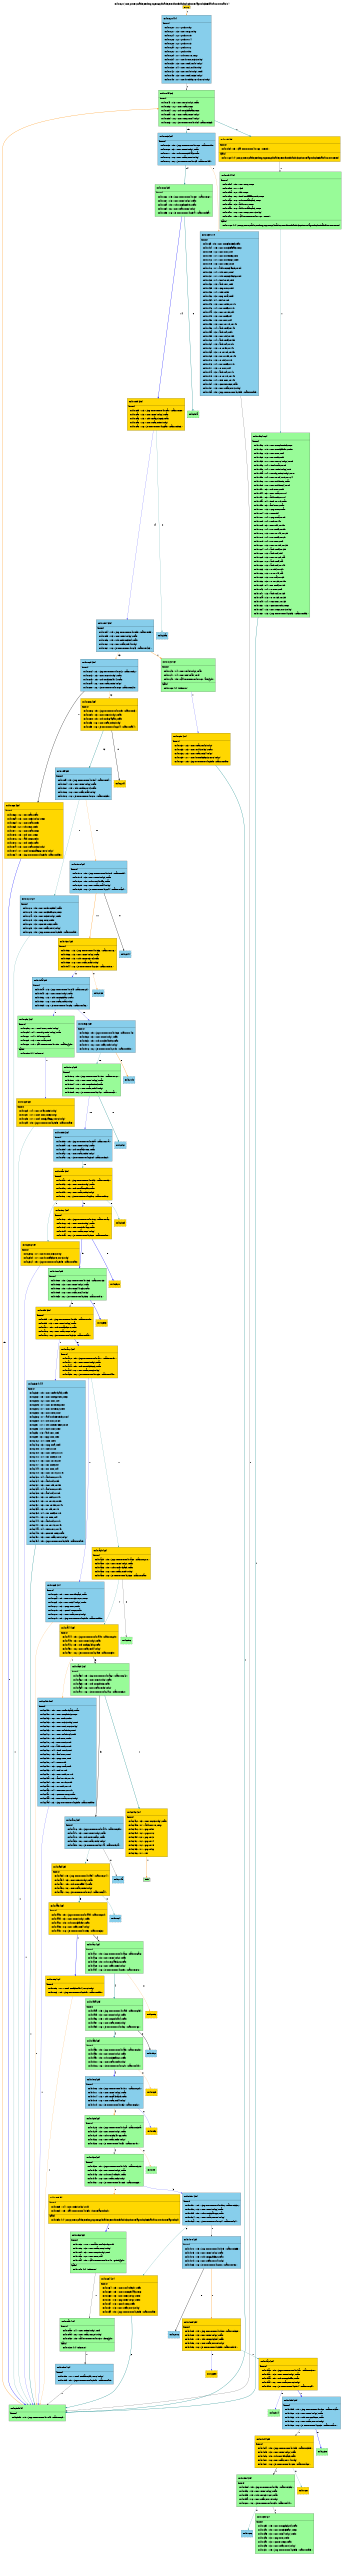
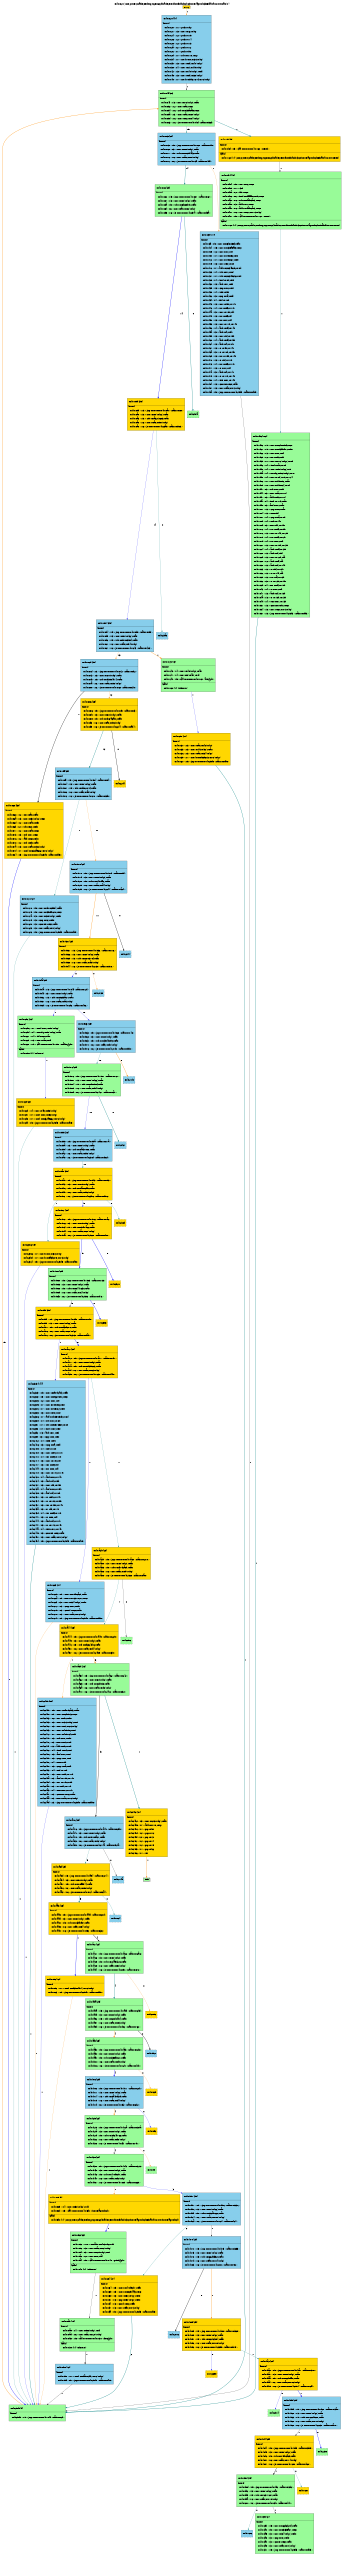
edge "0x401a44 [25]" -> "0x401a5d [25]": color black -> darkorange
edge "0x401ada [25]" -> "0x401af3 [25]": color teal -> darkorange
